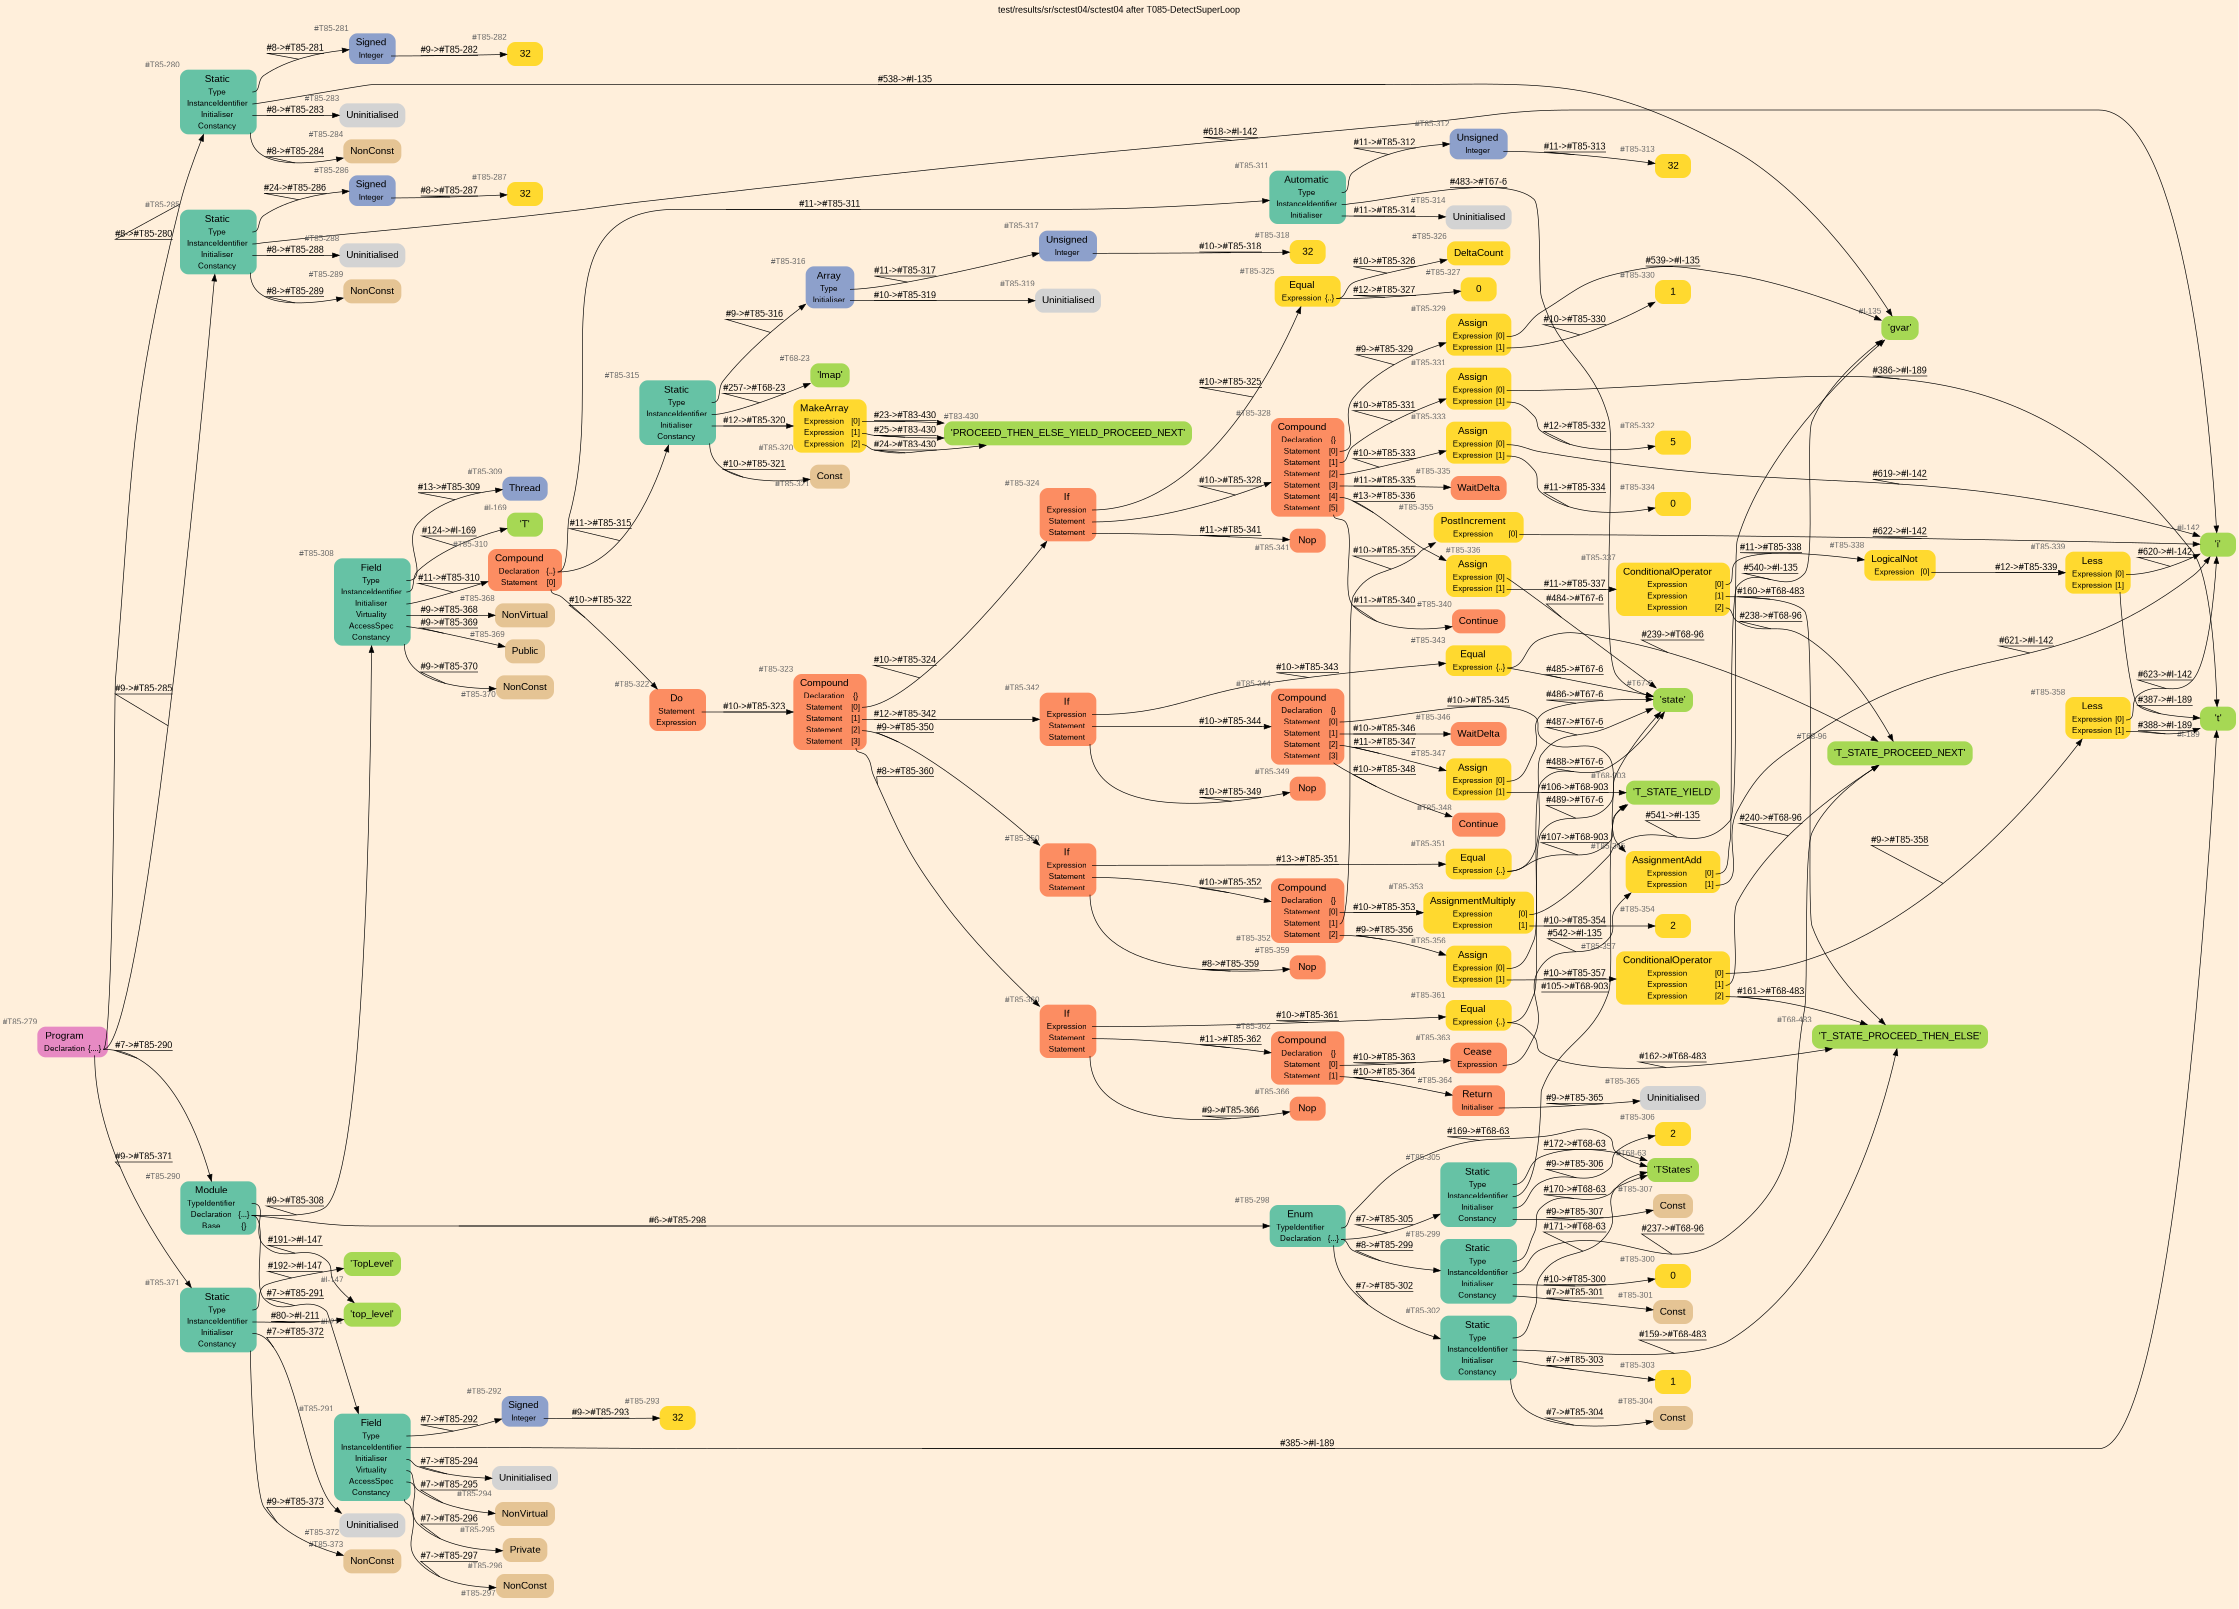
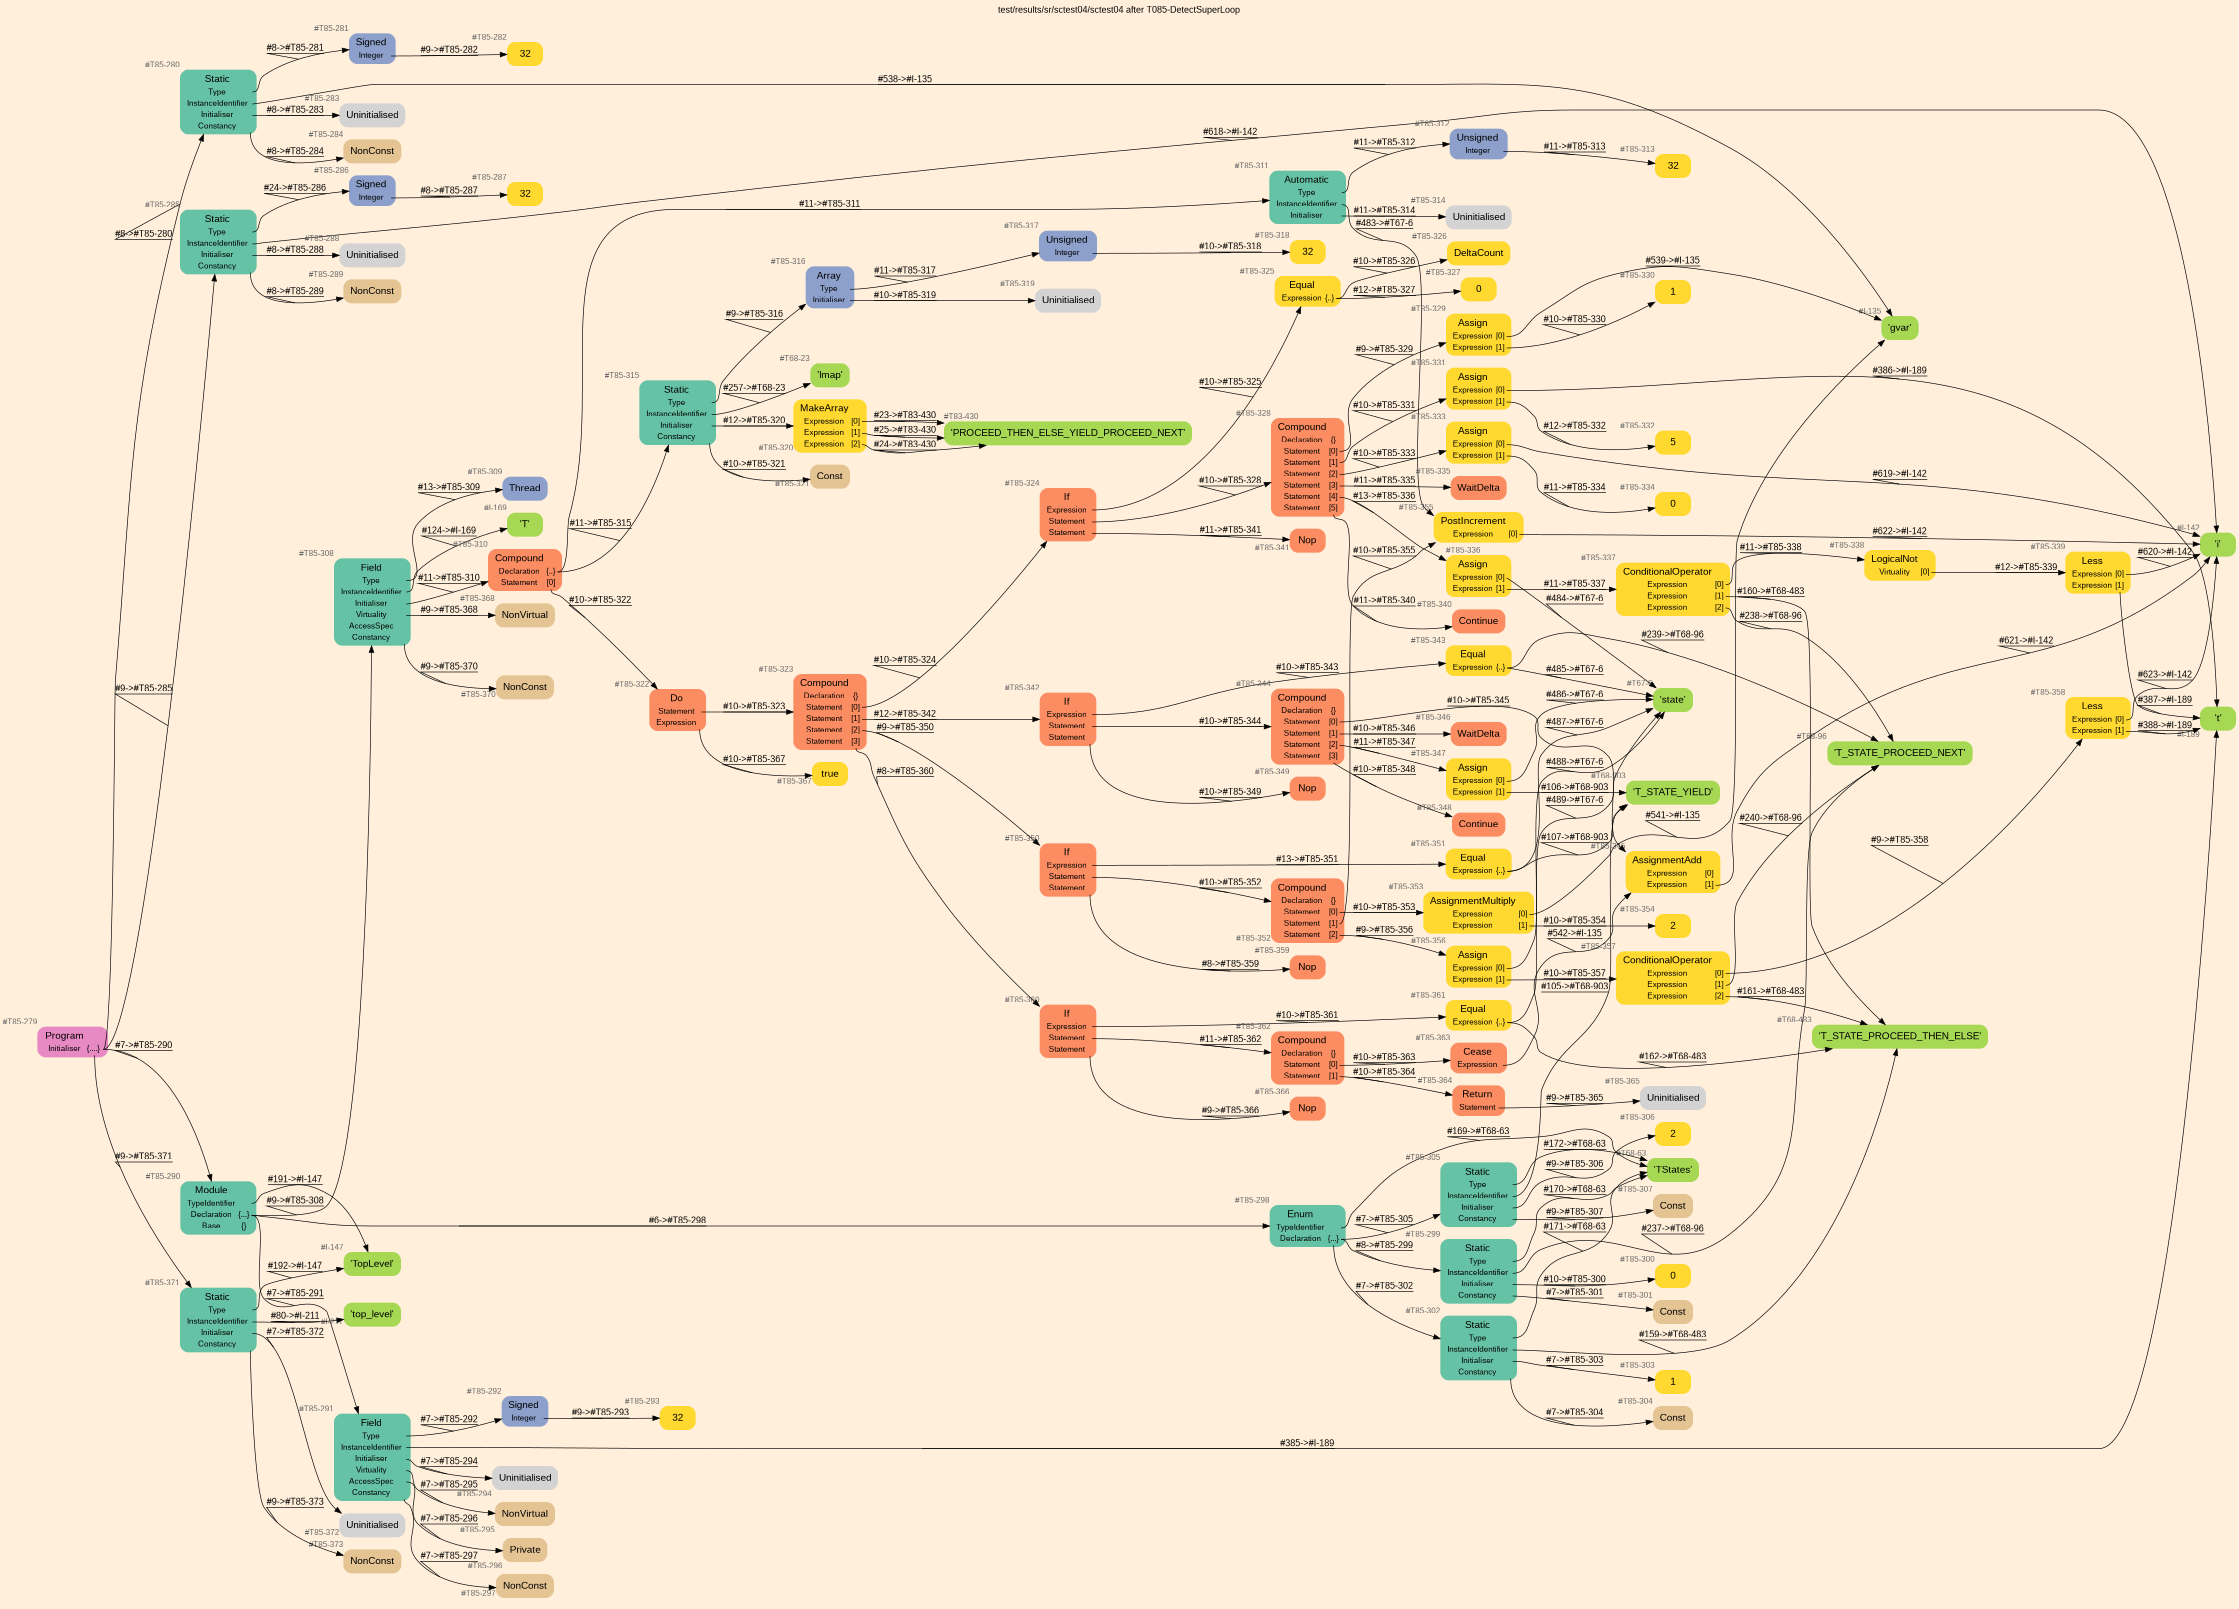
edge "Automatic" -> "'state'": now "Automatic" -> "PostIncrement"
node "LogicalNot": text "Expression" -> "Virtuality"
edge "AssignmentAdd" -> "'gvar'": removed, label "#540->#I-135"
node "Public": removed
node "true": added
node "Program": text "Declaration" -> "Initialiser"
node "Return": text "Initialiser" -> "Statement"
edge "Module" -> "'top_level'": now "Module" -> "'TopLevel'"
